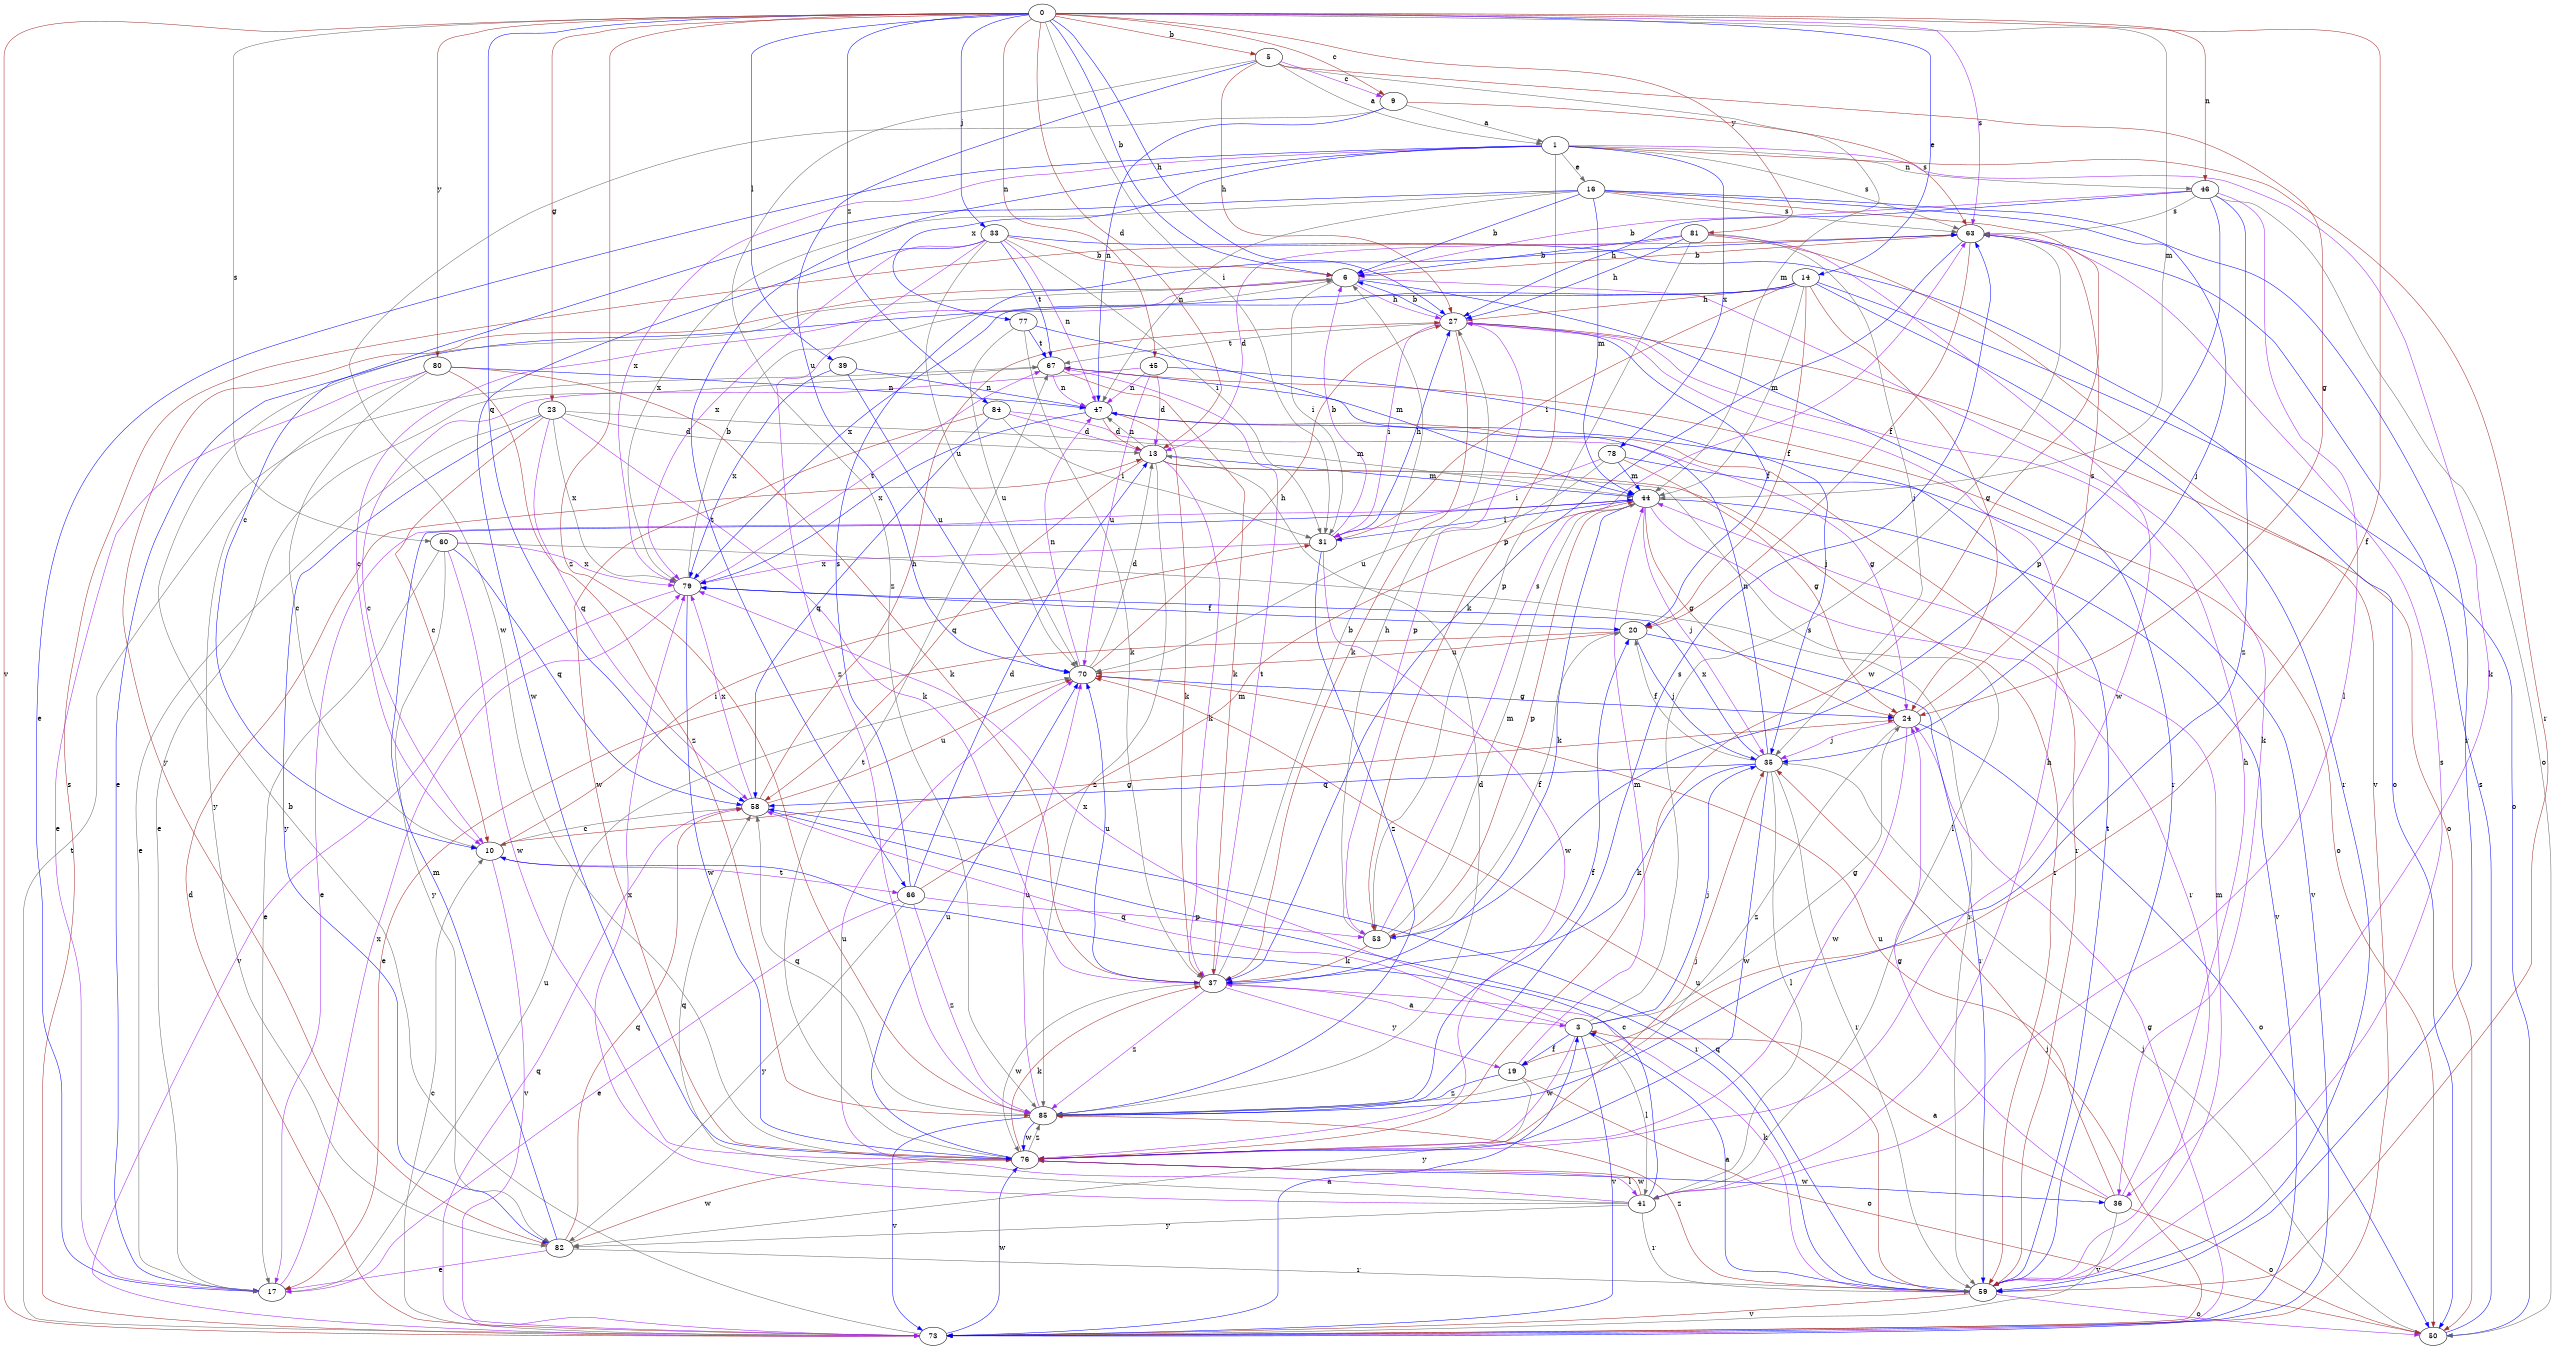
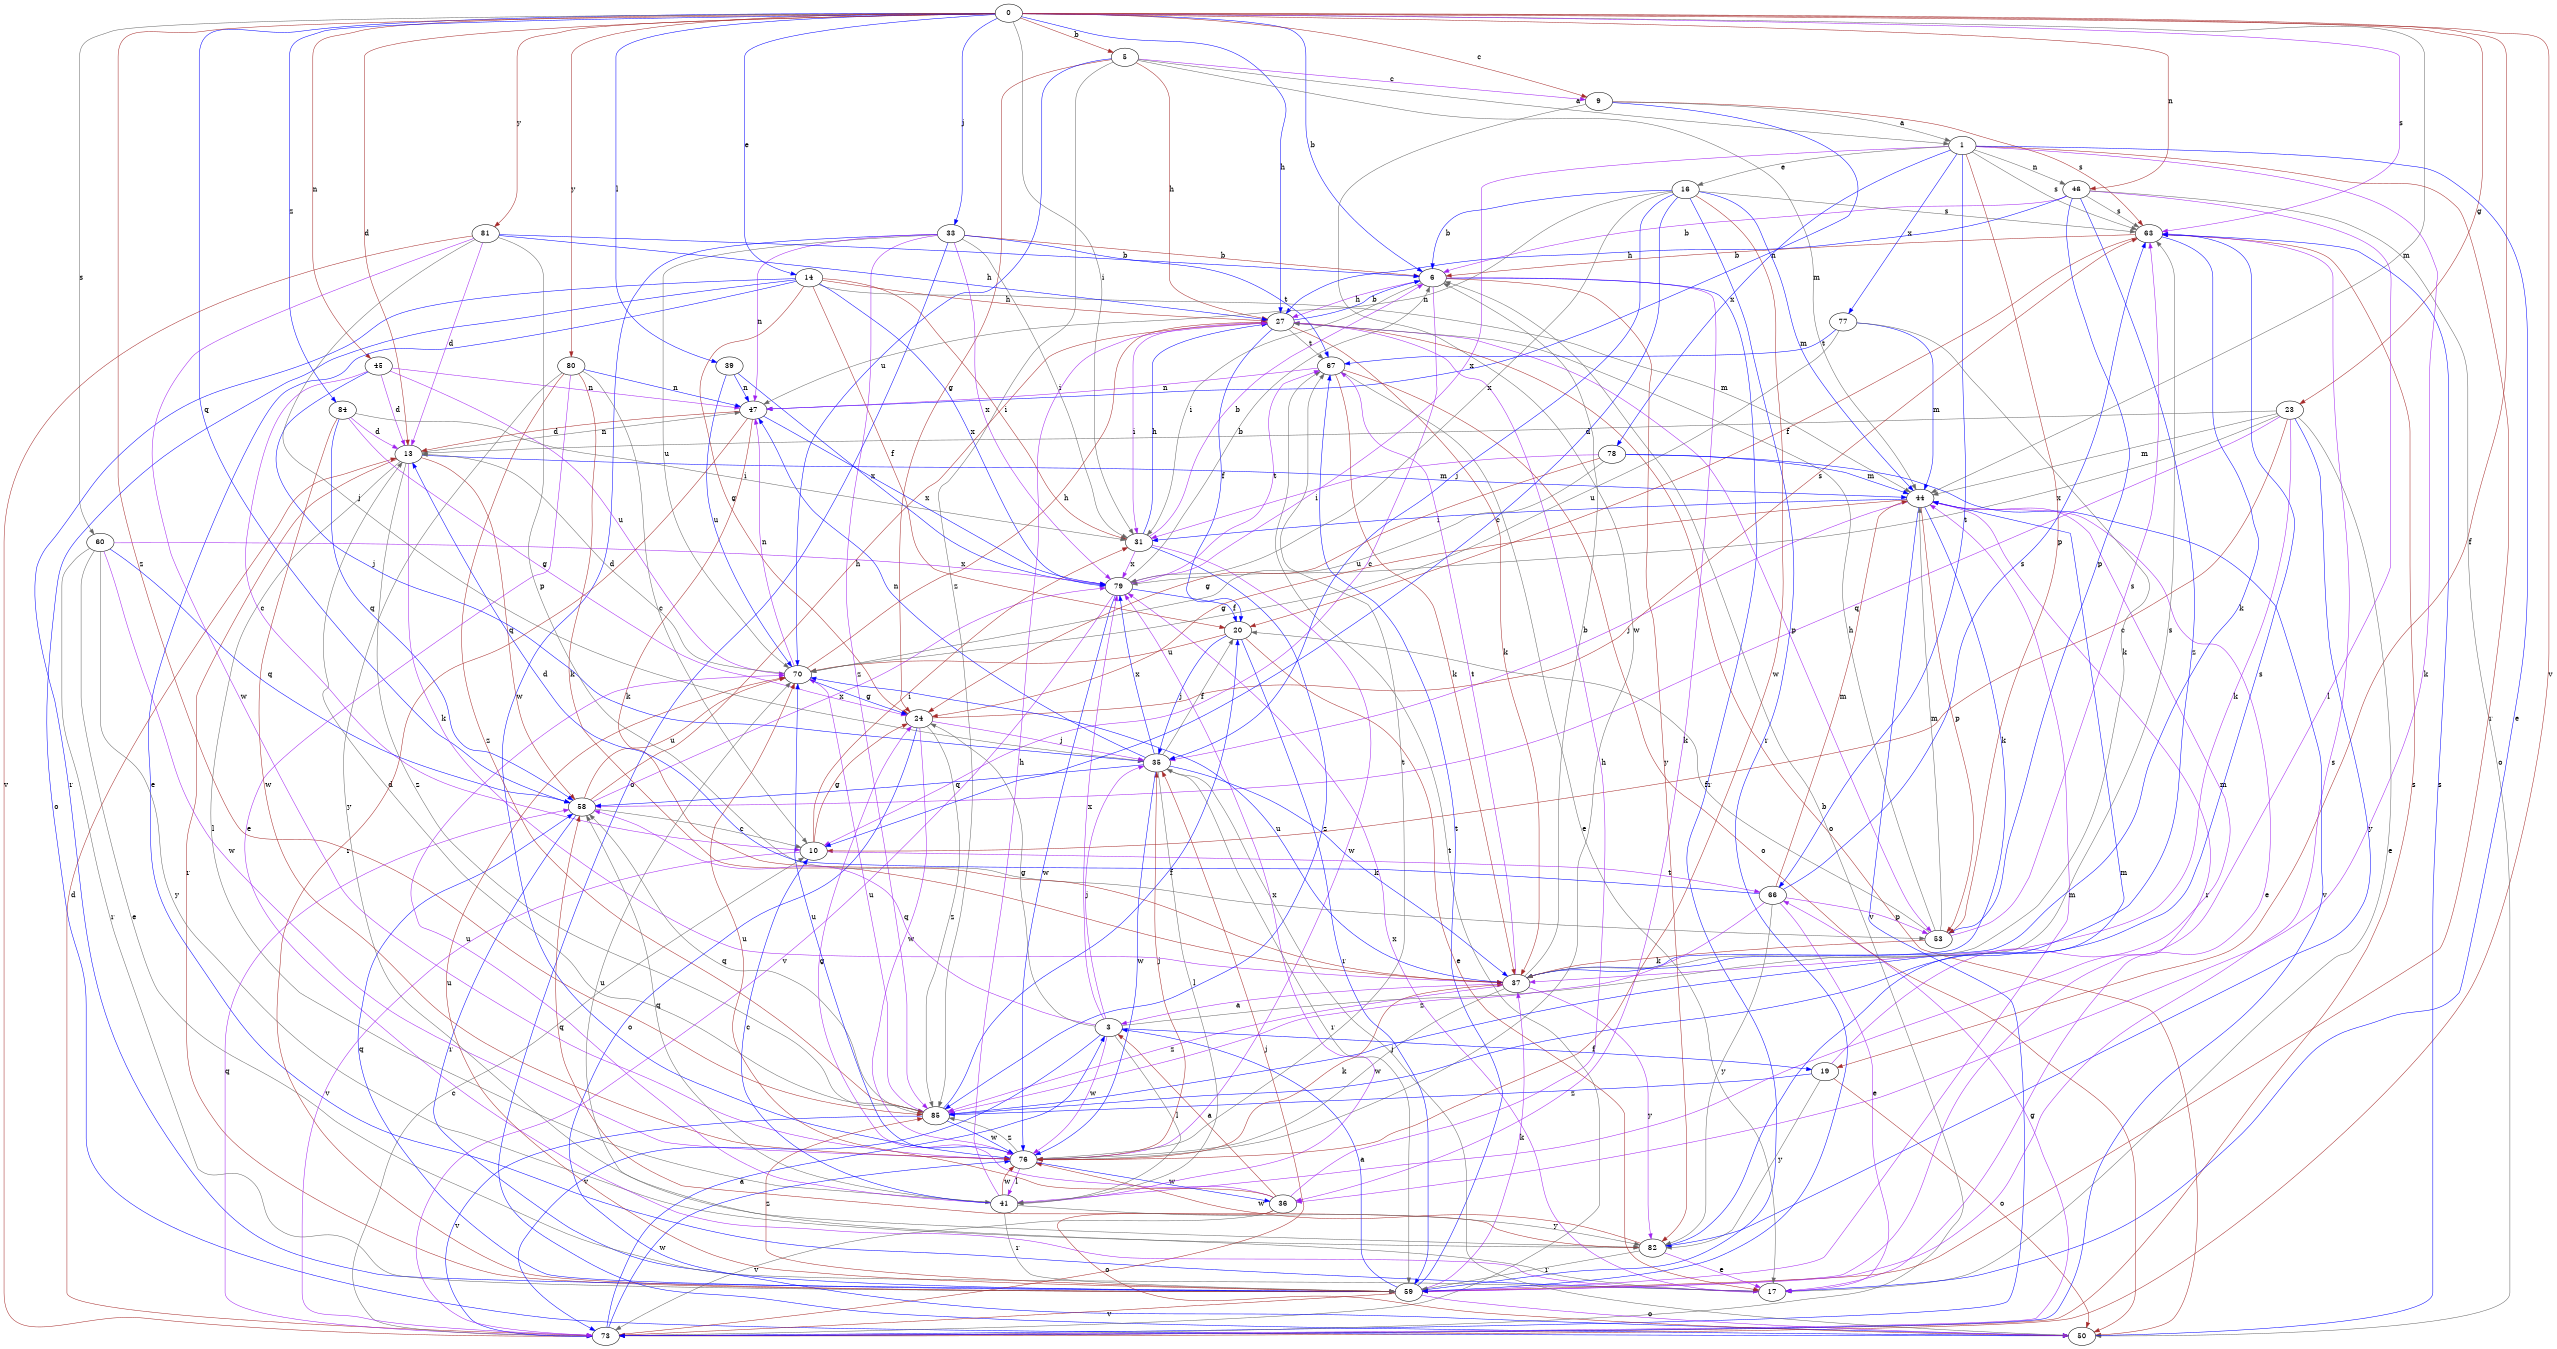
edge "3" -> "35": color blue -> purple
edge "37" -> "19": now "37" -> "82"
edge "73" -> "24": now "73" -> "66"
